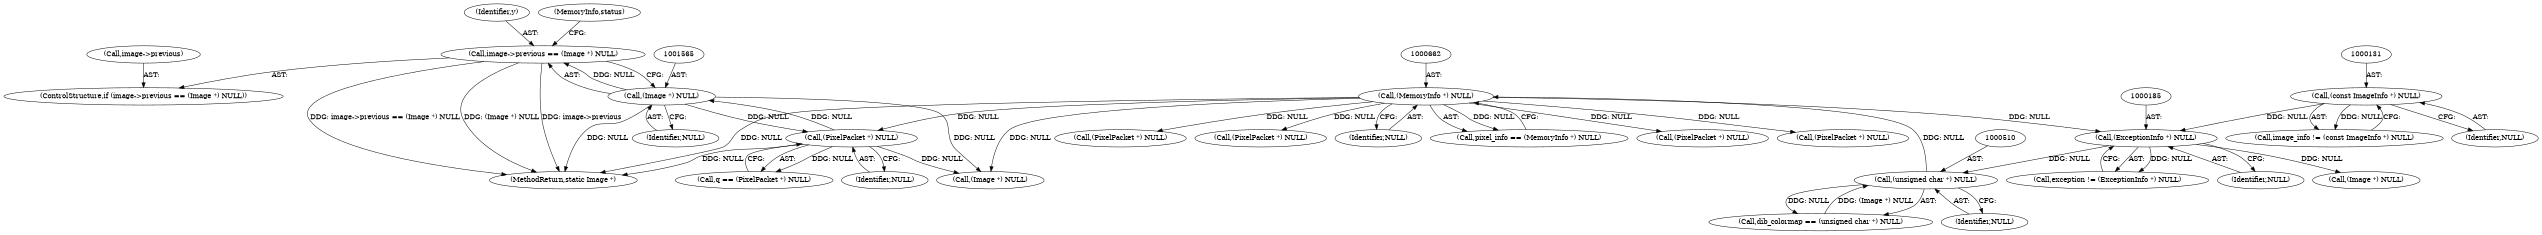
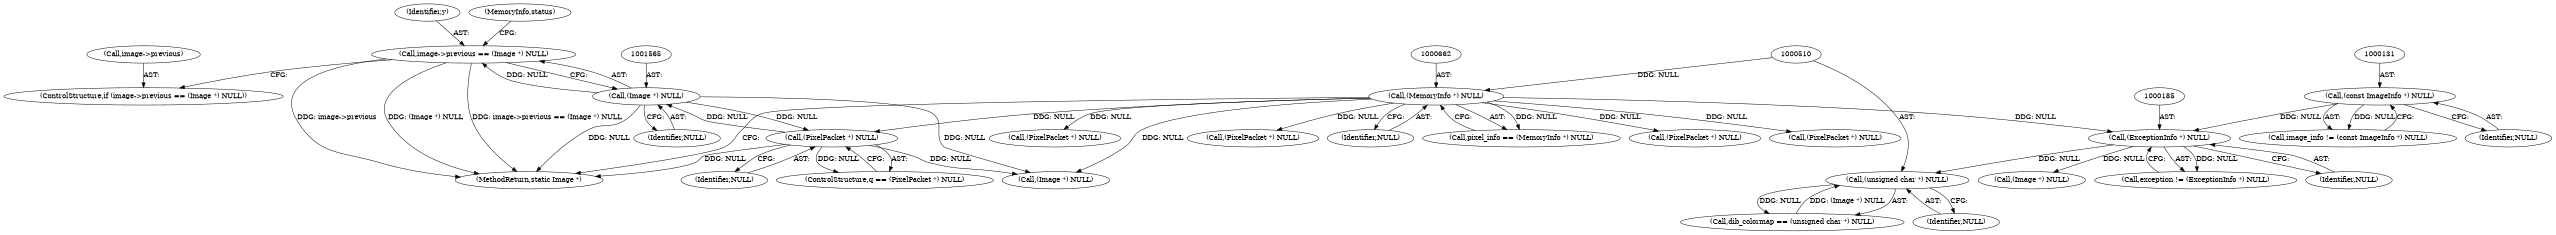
edge "(Call,image->previous == (Image *) NULL)" -> "(ControlStructure,if (image->previous == (Image *) NULL))": label "AST: " -> "CFG: "
edge "(Call,(unsigned char *) NULL)" -> "(Call,(MemoryInfo *) NULL)": now "1000510" -> "(Call,(MemoryInfo *) NULL)"
edge "(Call,(MemoryInfo *) NULL)" -> "(MethodReturn,static Image *)": label "DDG: NULL" -> "CFG: "
node "(Call,q == (PixelPacket *) NULL)": label "(Call,q == (PixelPacket *) NULL)" -> "(ControlStructure,q == (PixelPacket *) NULL)"
